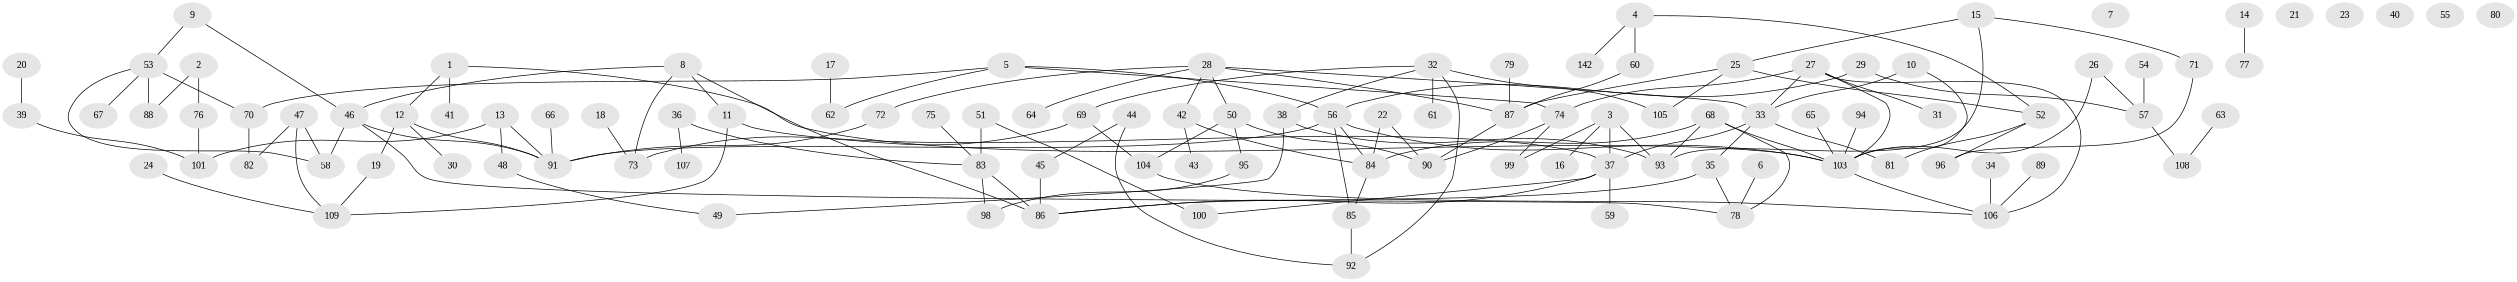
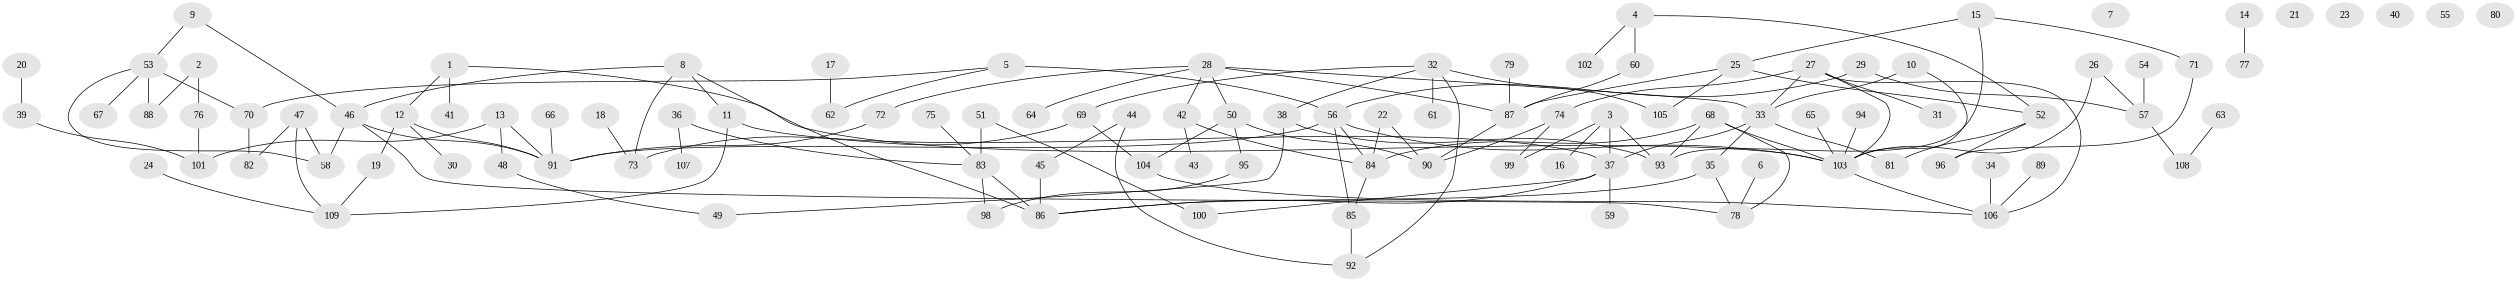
node "142": label "142" -> "102"
edge "5" -- "74": removed
